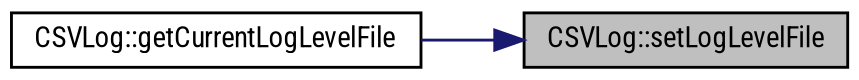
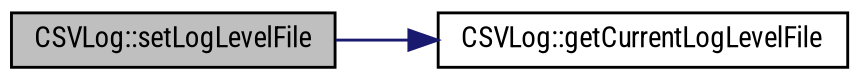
edge "CSVLog::getCurrentLogLevelFile" -> "CSVLog::setLogLevelFile": reversed
